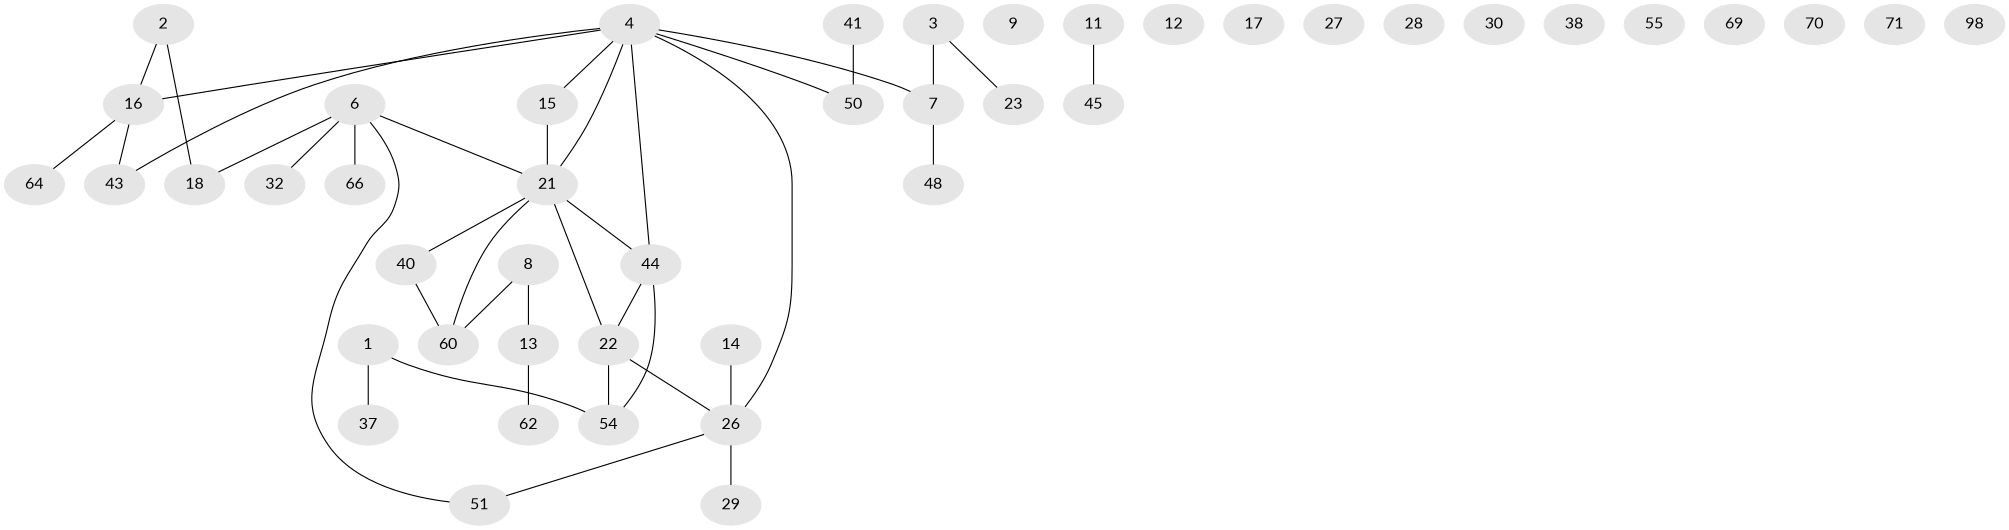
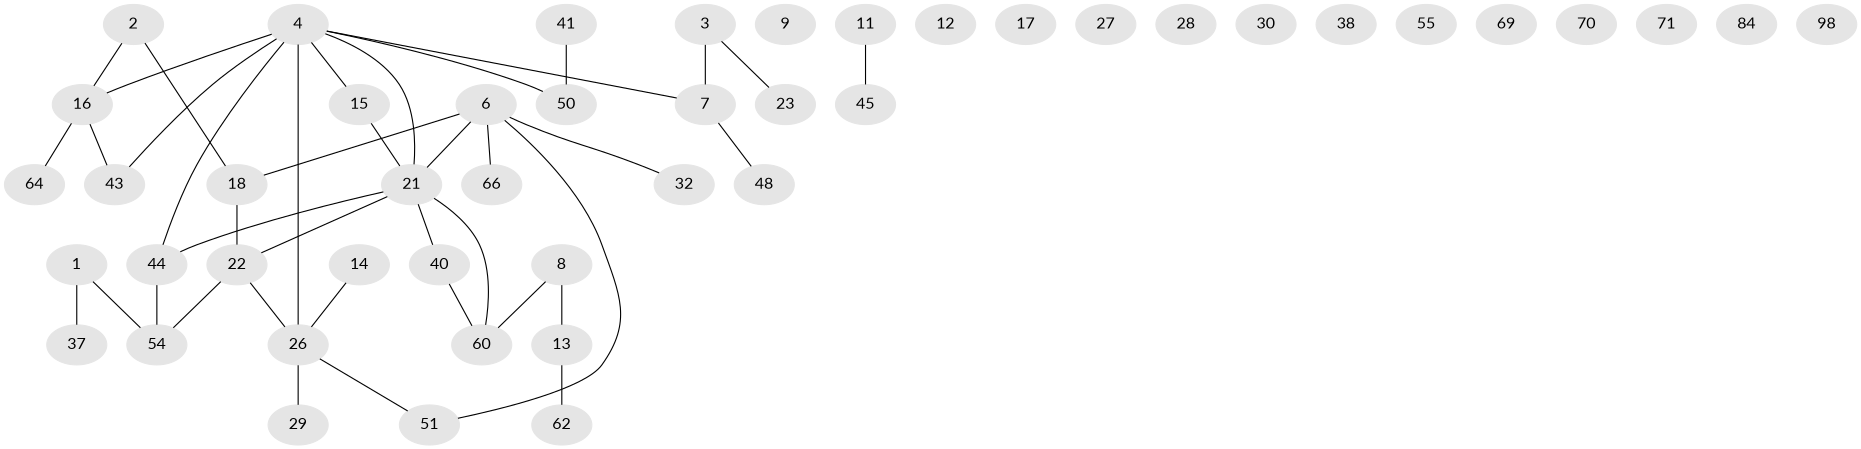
node "84": added
edge "44" -- "22": now "18" -- "22"
